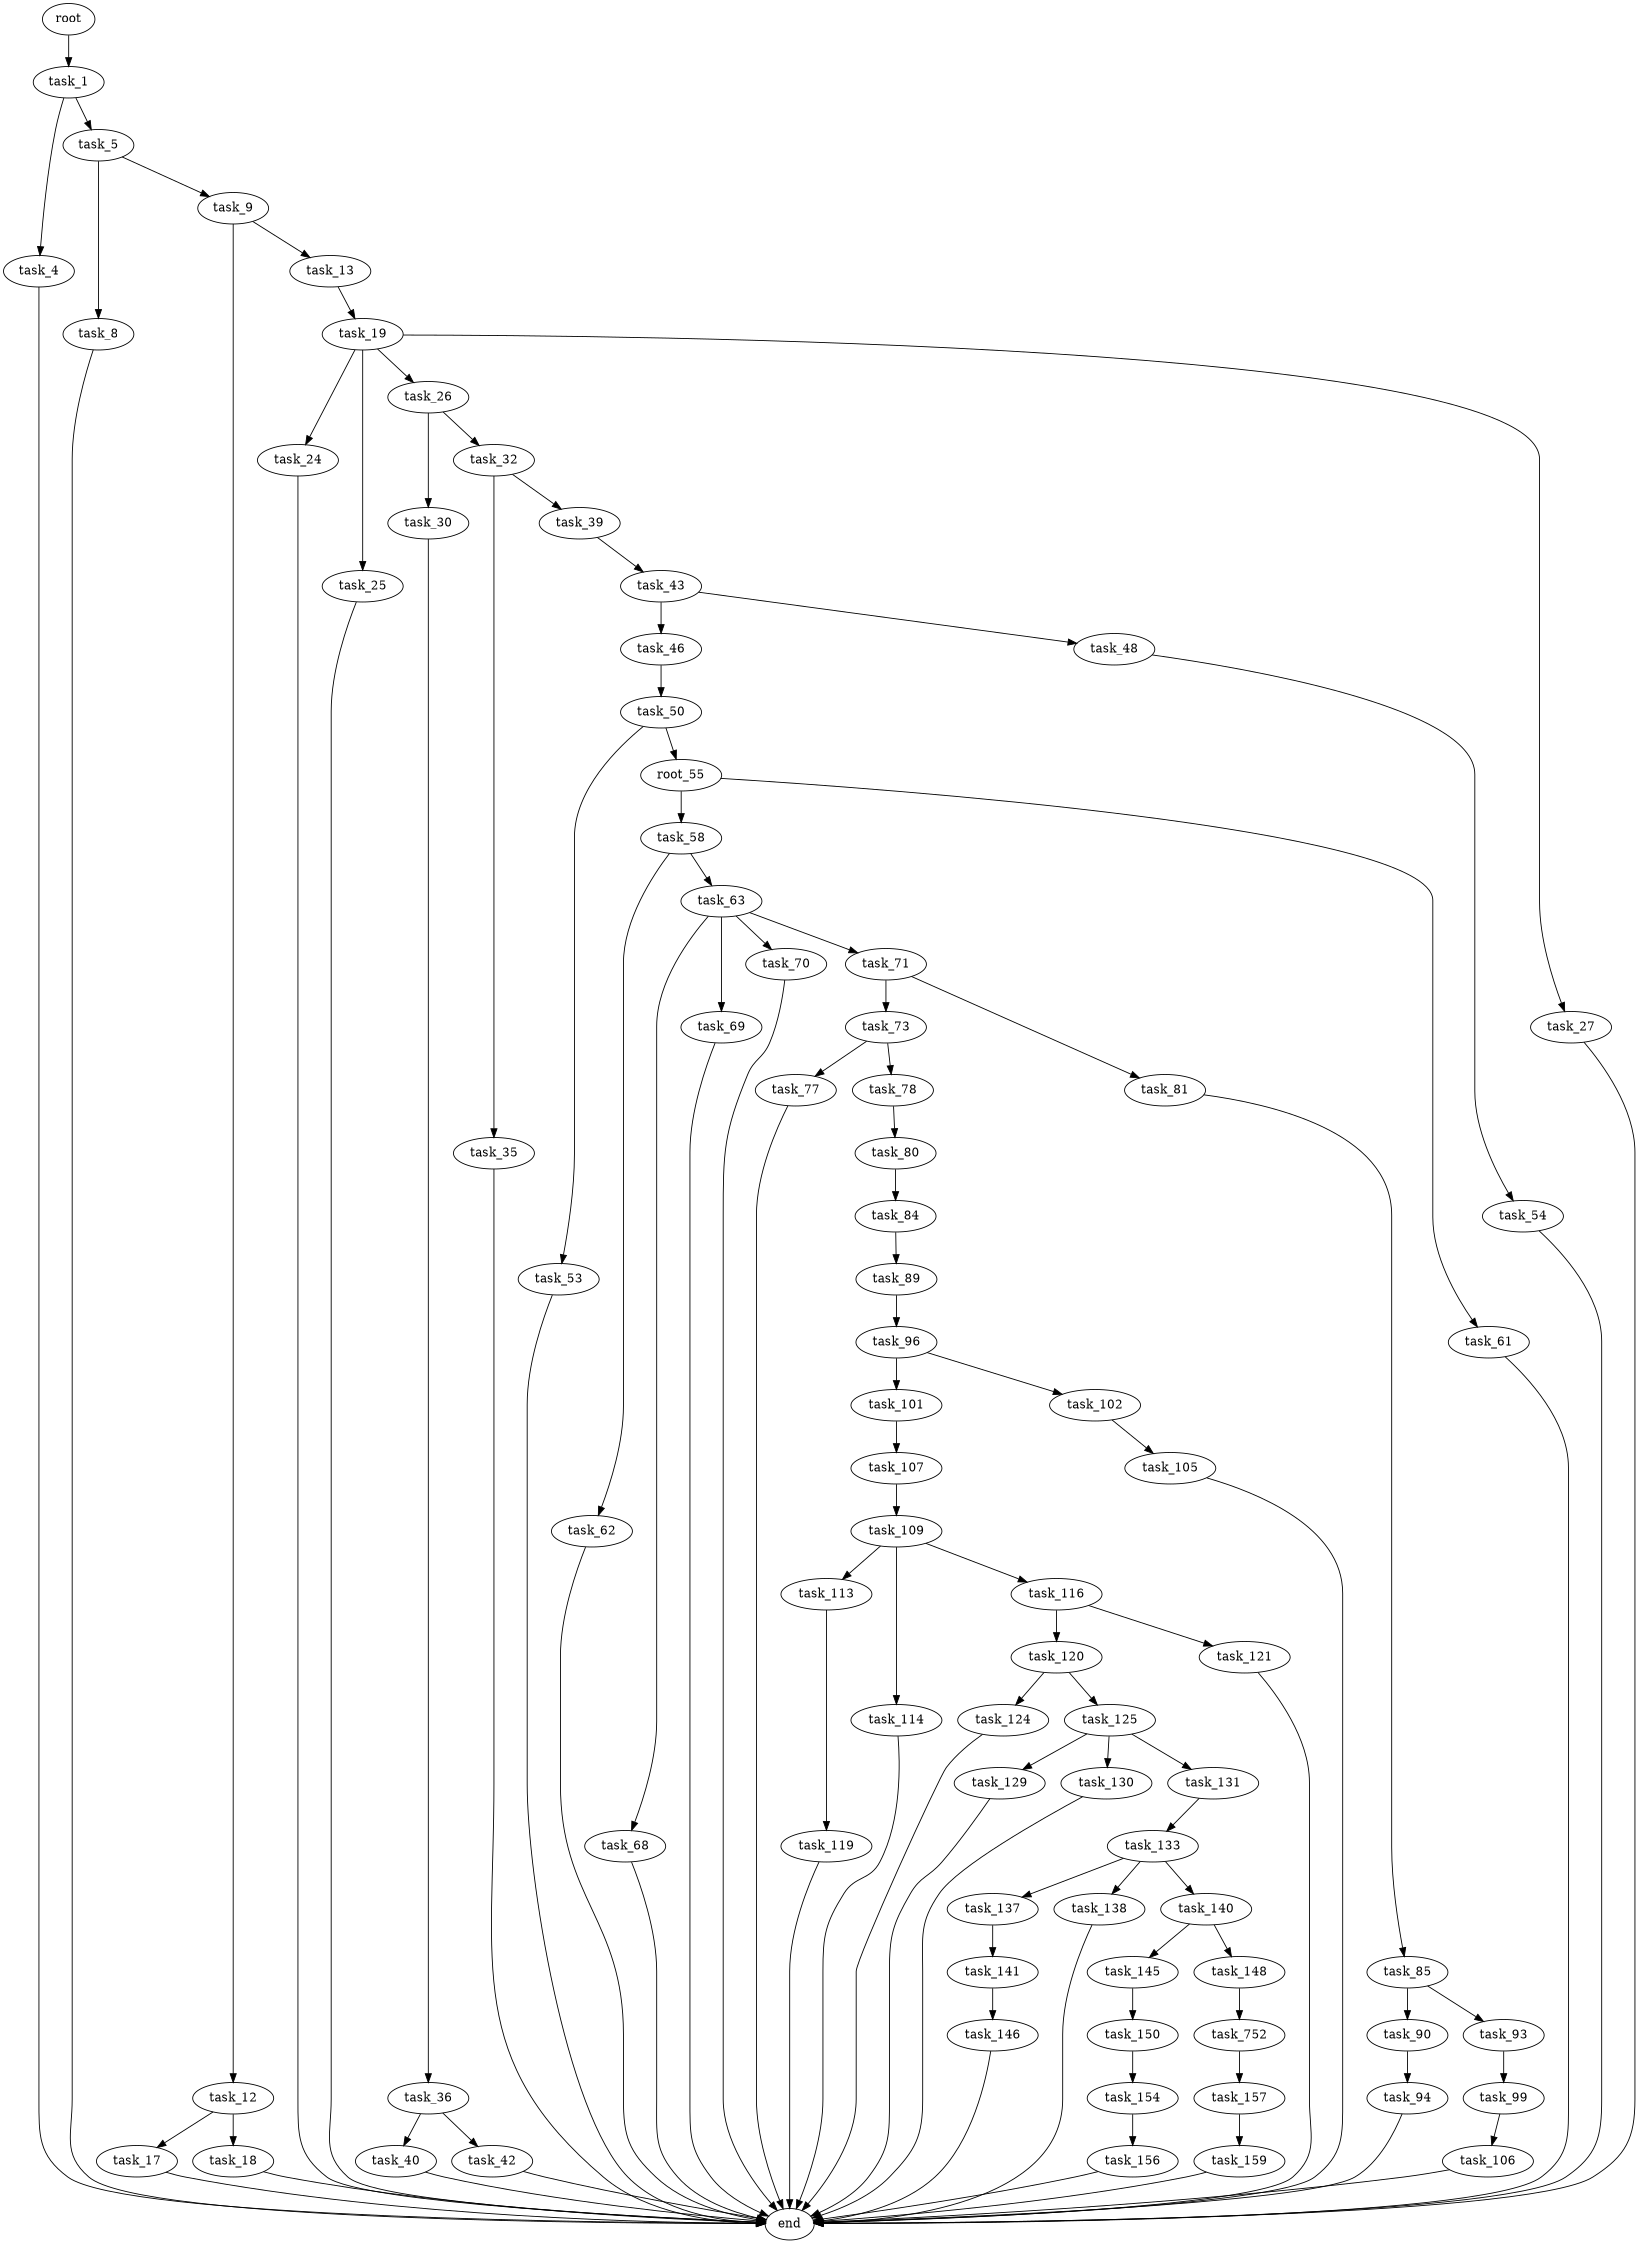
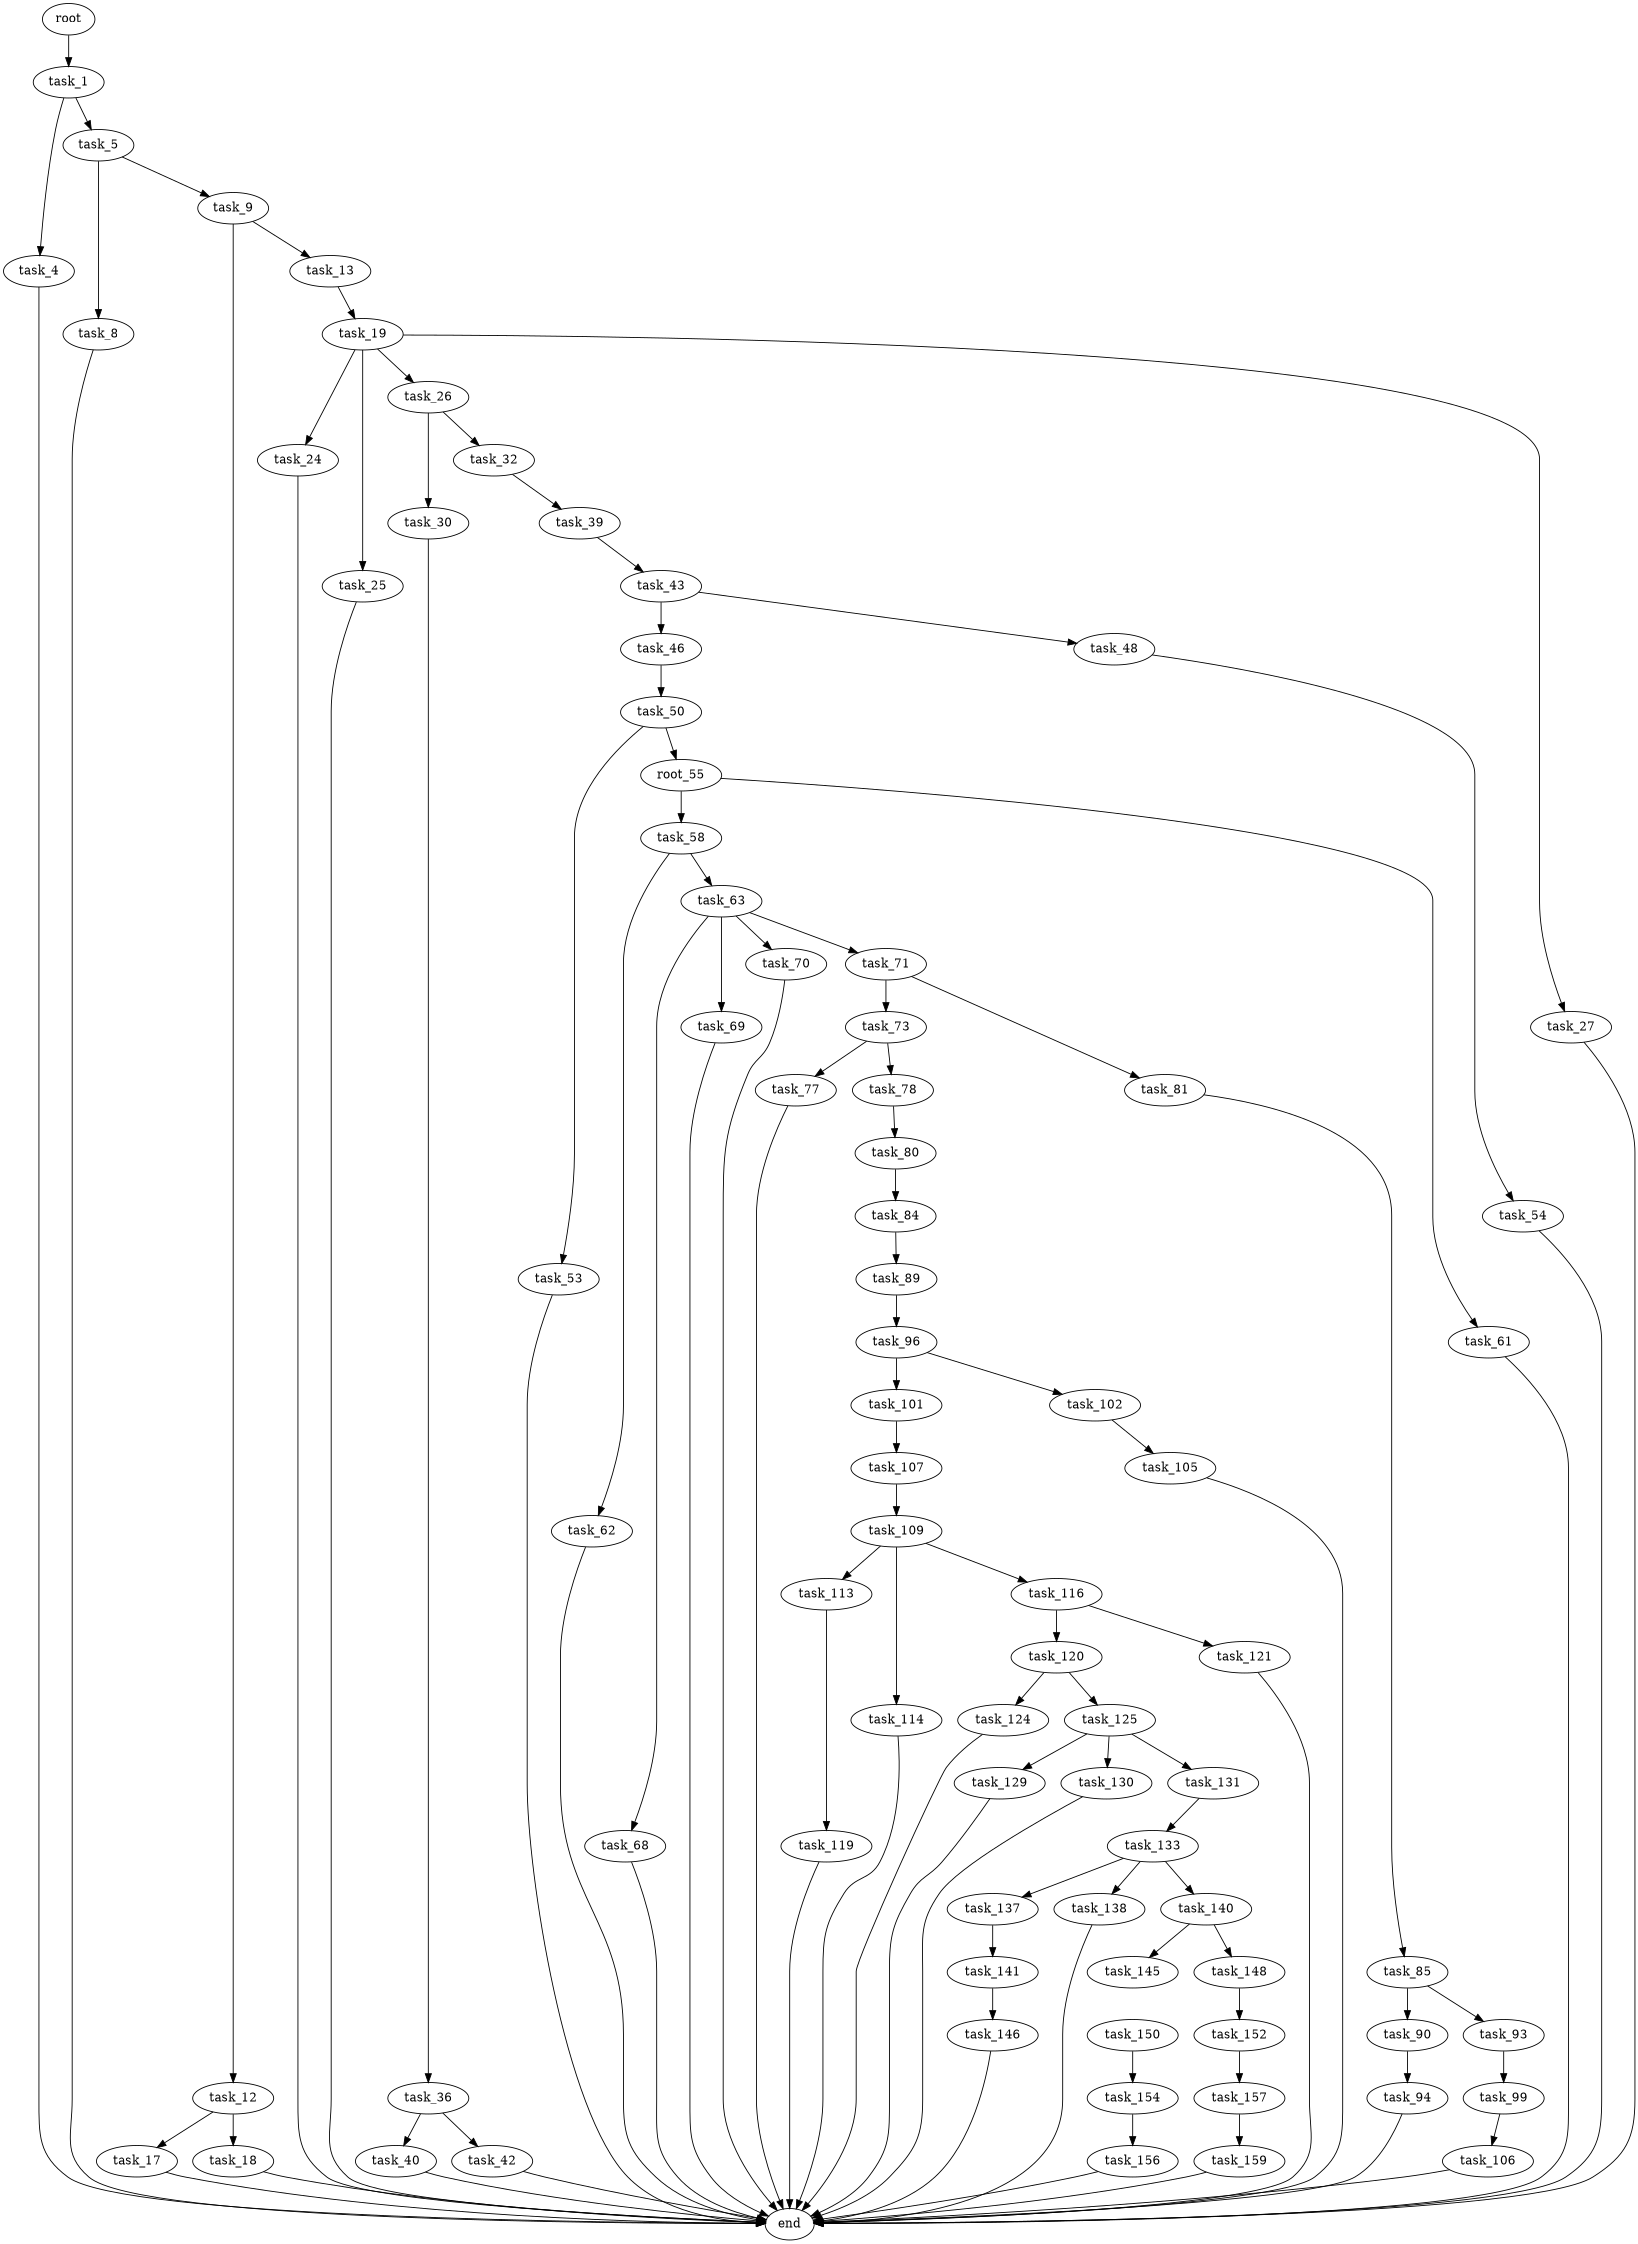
node "task_35": removed
edge "task_145" -> "task_150": removed
node "task_752": label "task_752" -> "task_152"
